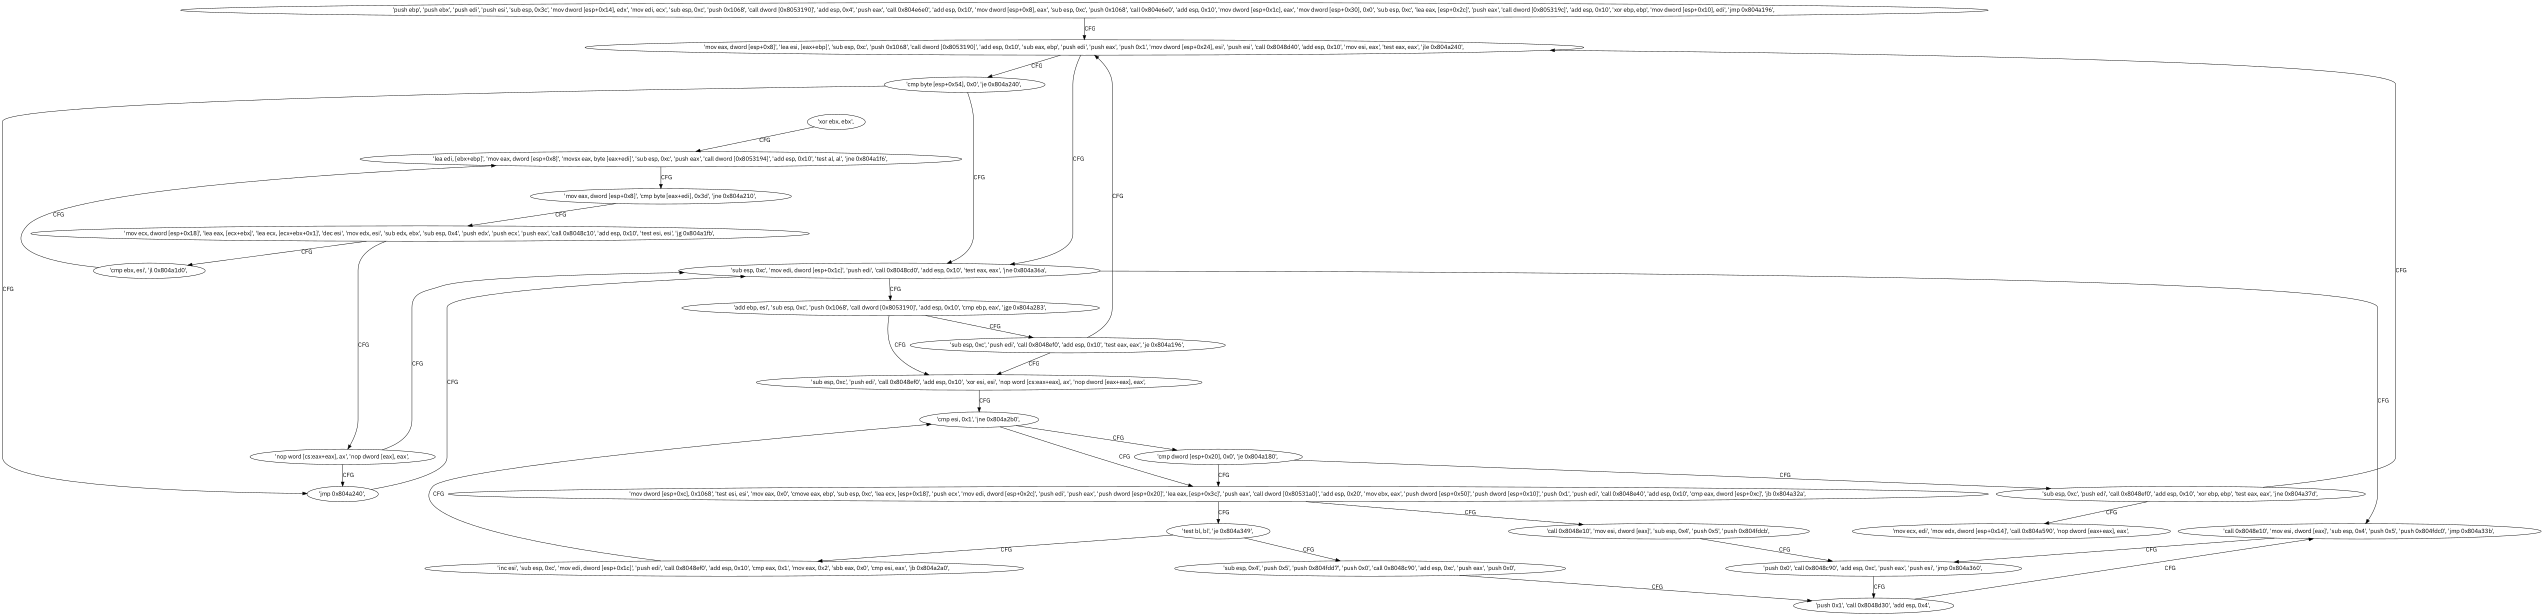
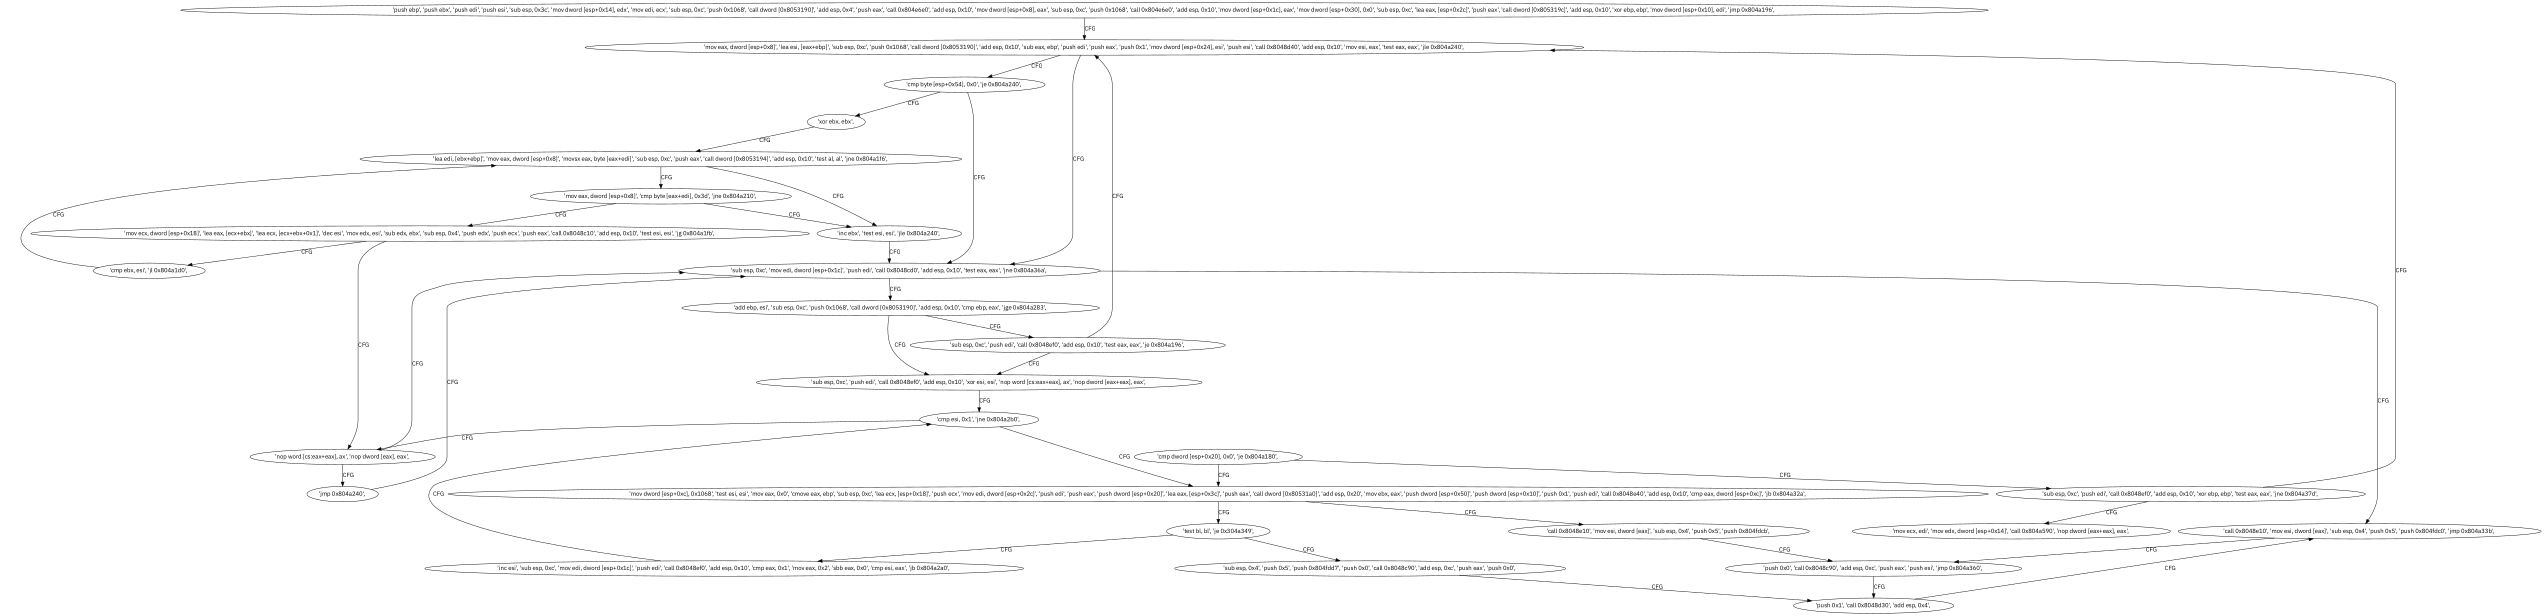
edge "'cmp byte [esp+0x54], 0x0', 'je 0x804a240'," -> "'jmp 0x804a240',": now "'cmp byte [esp+0x54], 0x0', 'je 0x804a240'," -> "'xor ebx, ebx',"
node "'inc ebx', 'test esi, esi', 'jle 0x804a240',": added
edge "'cmp esi, 0x1', 'jne 0x804a2b0'," -> "'cmp dword [esp+0x20], 0x0', 'je 0x804a180',": now "'cmp esi, 0x1', 'jne 0x804a2b0'," -> "'nop word [cs:eax+eax], ax', 'nop dword [eax], eax',"
node "'test bl, bl', 'je 0x804a349',": label "'test bl, bl', 'je 0x804a349'," -> "'test bl, bl', 'je 0x304a349',"
